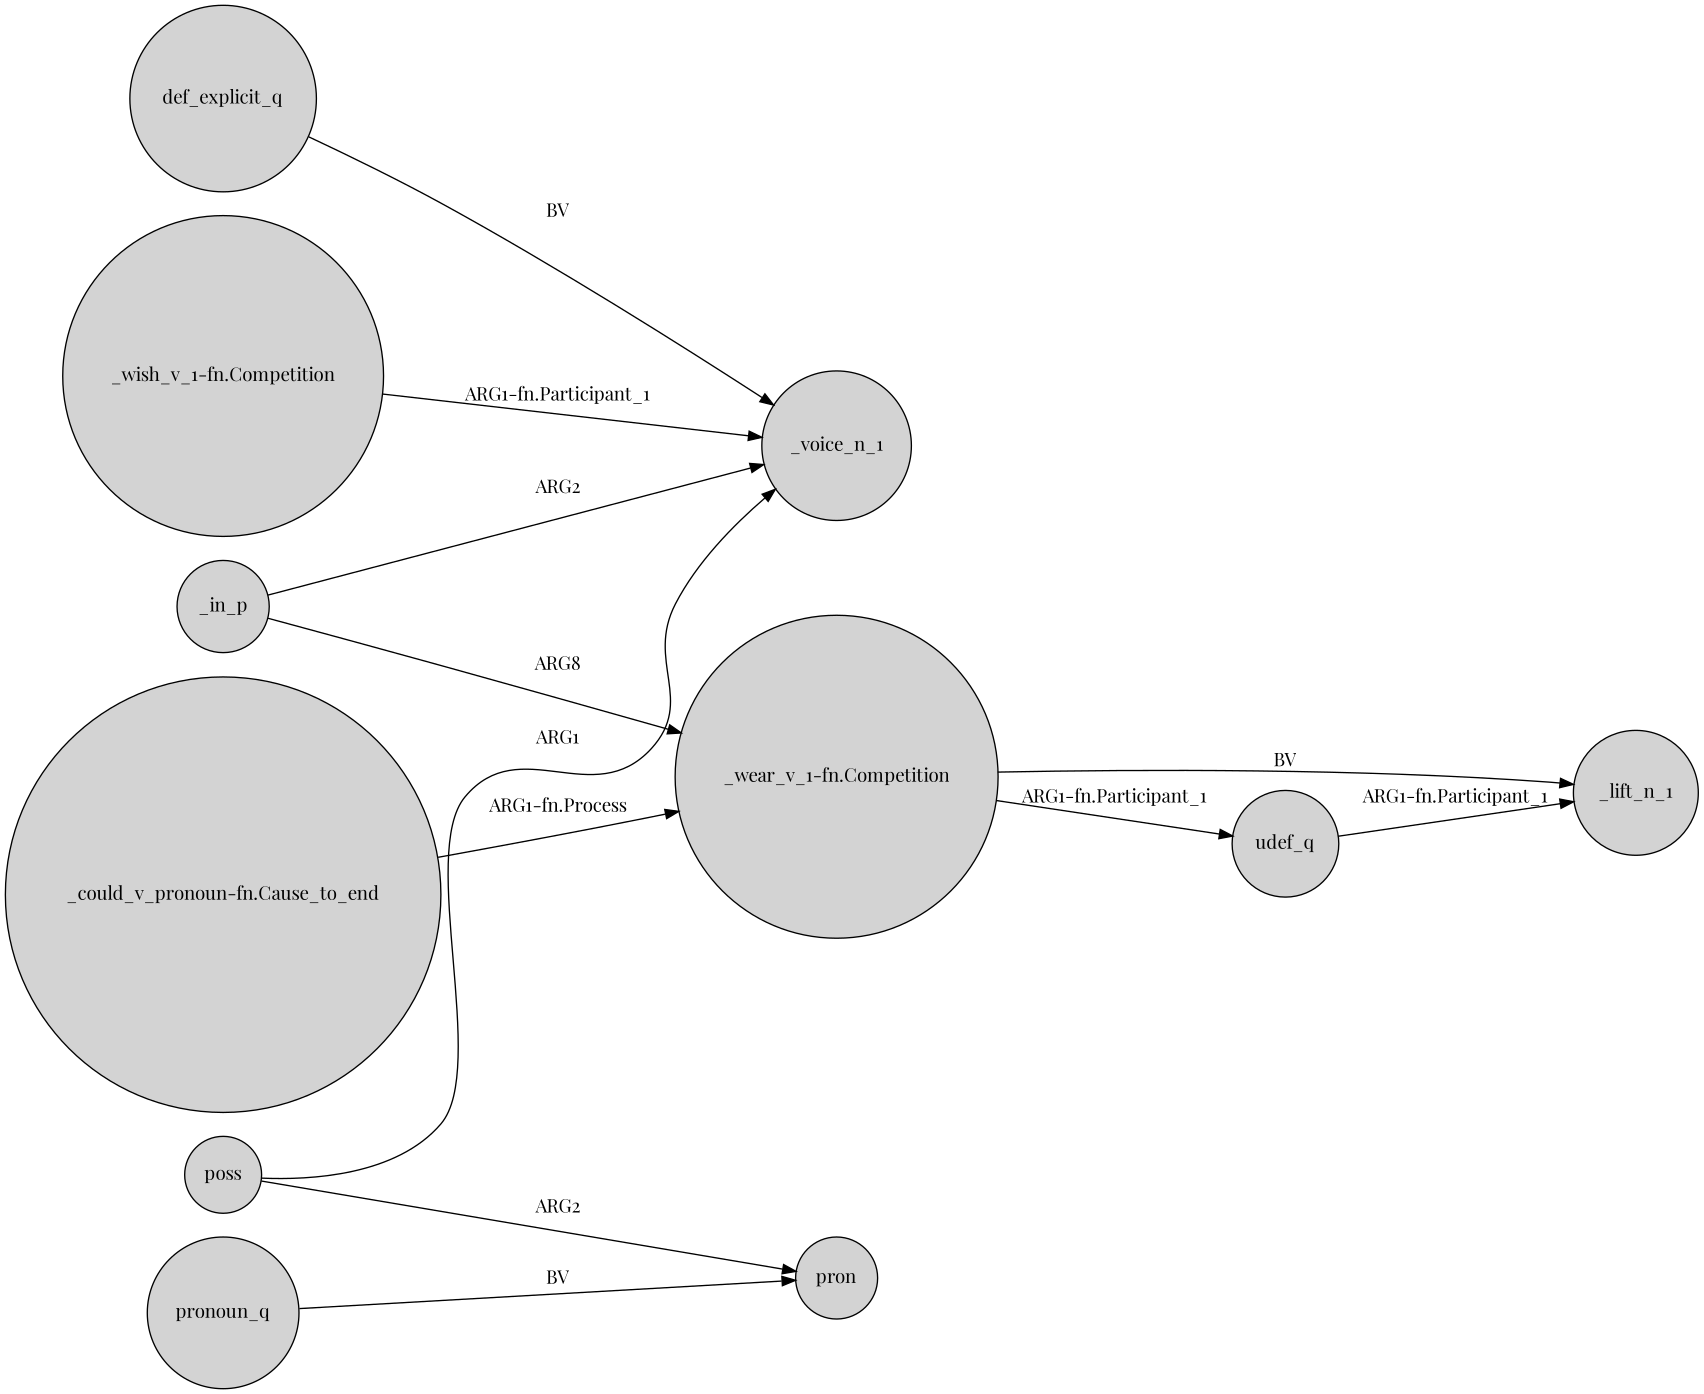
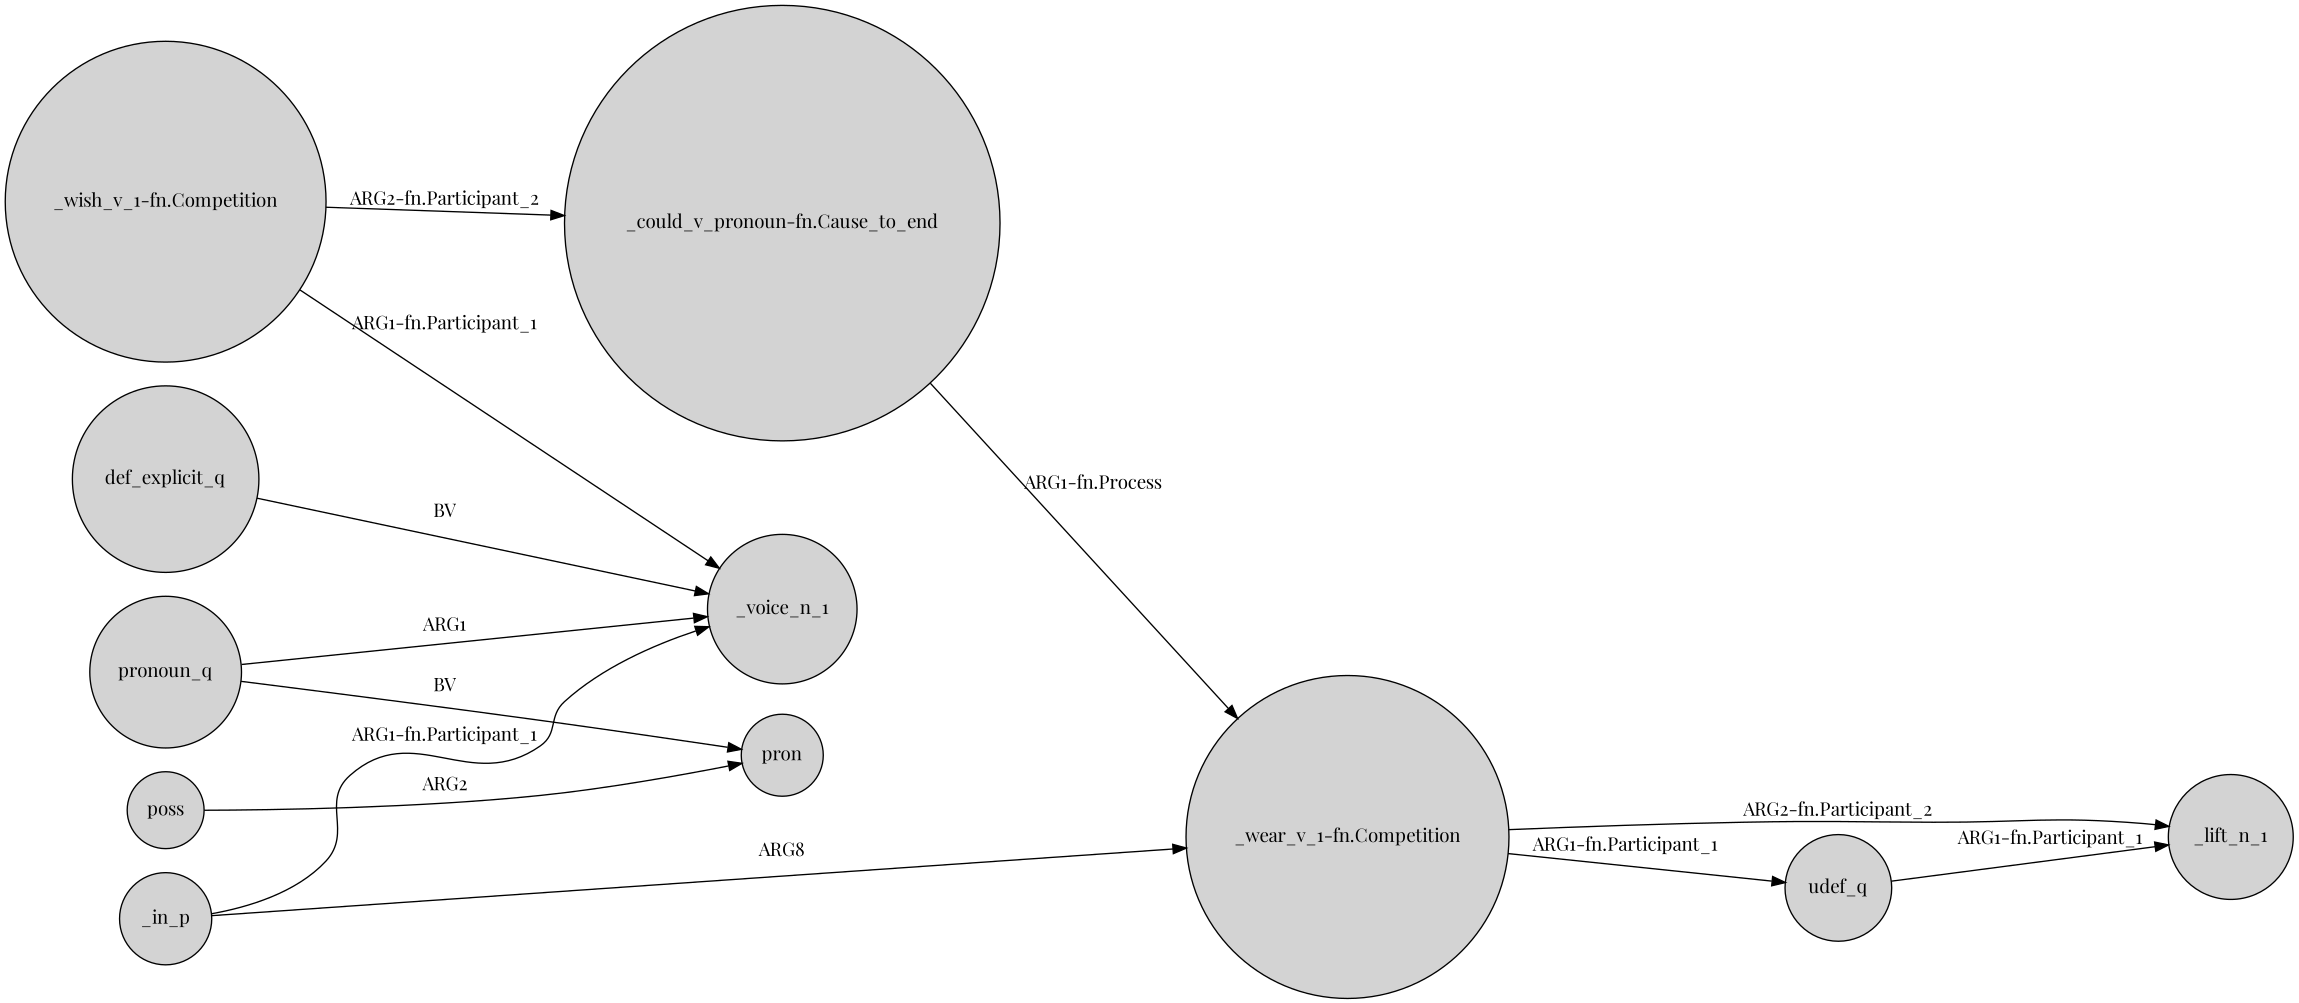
edge "_wish_v_1-fn.Competition" -> "_could_v_pronoun-fn.Cause_to_end": added, label "ARG2-fn.Participant_2"
edge "_in_p" -> "_voice_n_1": label "ARG2" -> "ARG1-fn.Participant_1"
edge "_wear_v_1-fn.Competition" -> "_lift_n_1": label "BV" -> "ARG2-fn.Participant_2"
edge "poss" -> "_voice_n_1": now "pronoun_q" -> "_voice_n_1"
